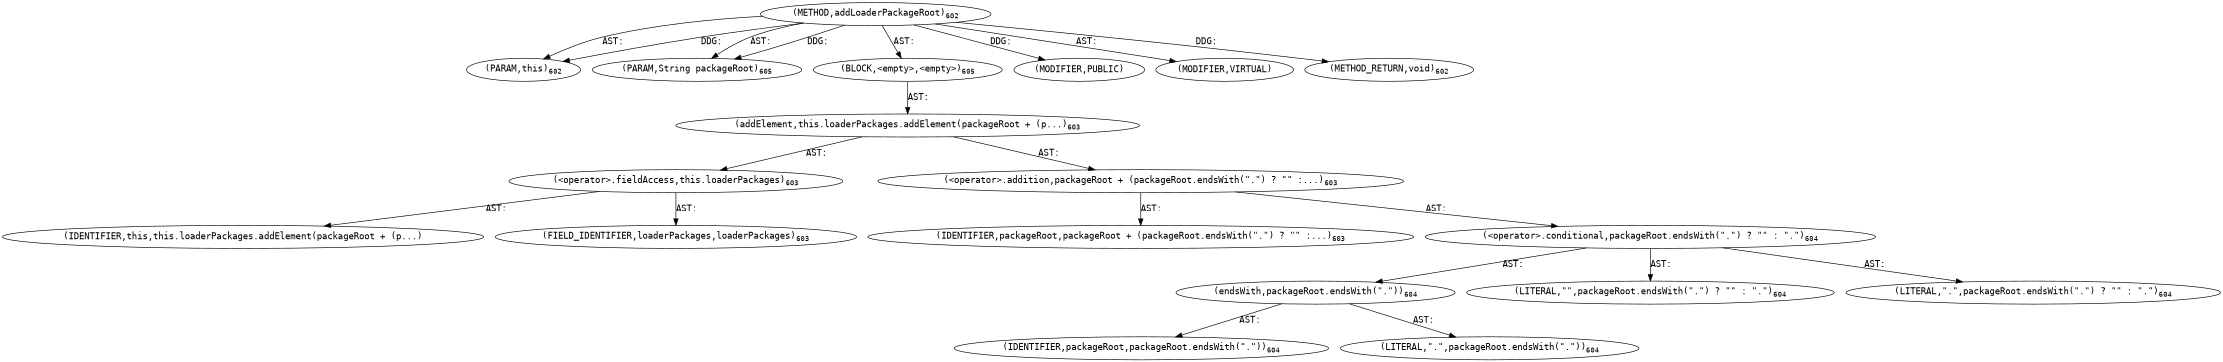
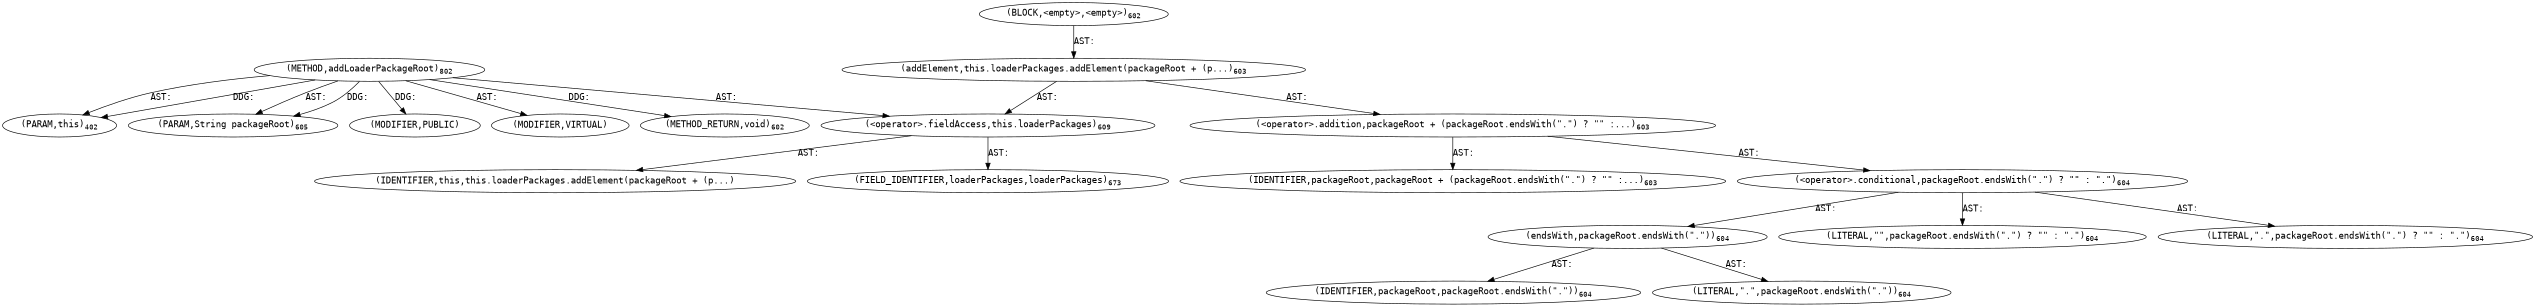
node "(METHOD,addLoaderPackageRoot)": text "602" -> "802"
edge "(METHOD,addLoaderPackageRoot)" -> "(BLOCK,<empty>,<empty>)": now "(METHOD,addLoaderPackageRoot)" -> "(<operator>.fieldAccess,this.loaderPackages)"
node "(PARAM,this)": text "602" -> "402"
node "(BLOCK,<empty>,<empty>)": text "605" -> "602"
node "(<operator>.fieldAccess,this.loaderPackages)": text "603" -> "609"
node "(FIELD_IDENTIFIER,loaderPackages,loaderPackages)": text "603" -> "673"
